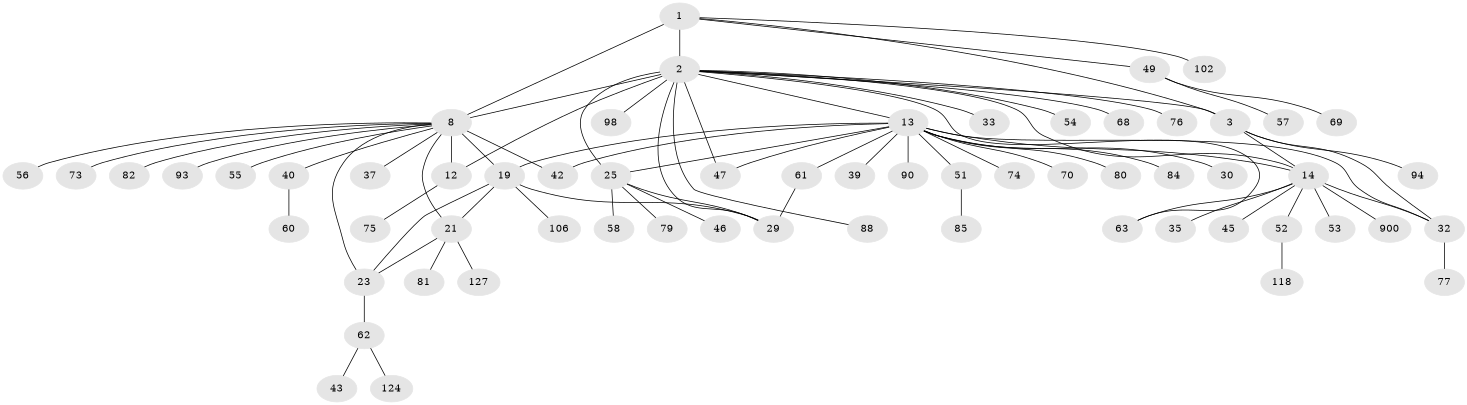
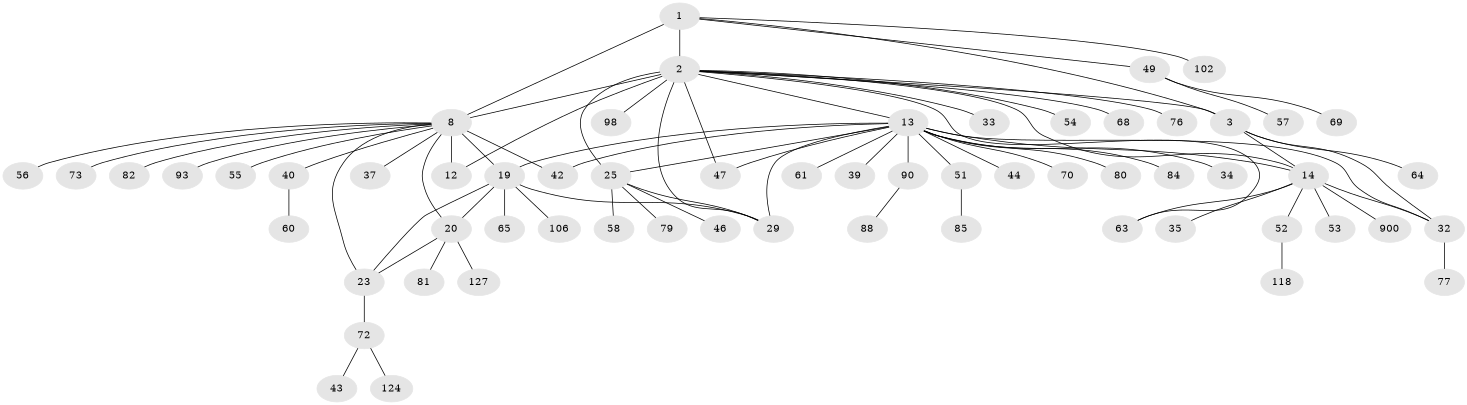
node "74": label "74" -> "44"
node "30": label "30" -> "34"
node "94": label "94" -> "64"
edge "2" -- "88": now "90" -- "88"
edge "61" -- "29": now "13" -- "29"
node "75": removed
node "21": label "21" -> "20"
node "65": added
node "45": removed
node "62": label "62" -> "72"
